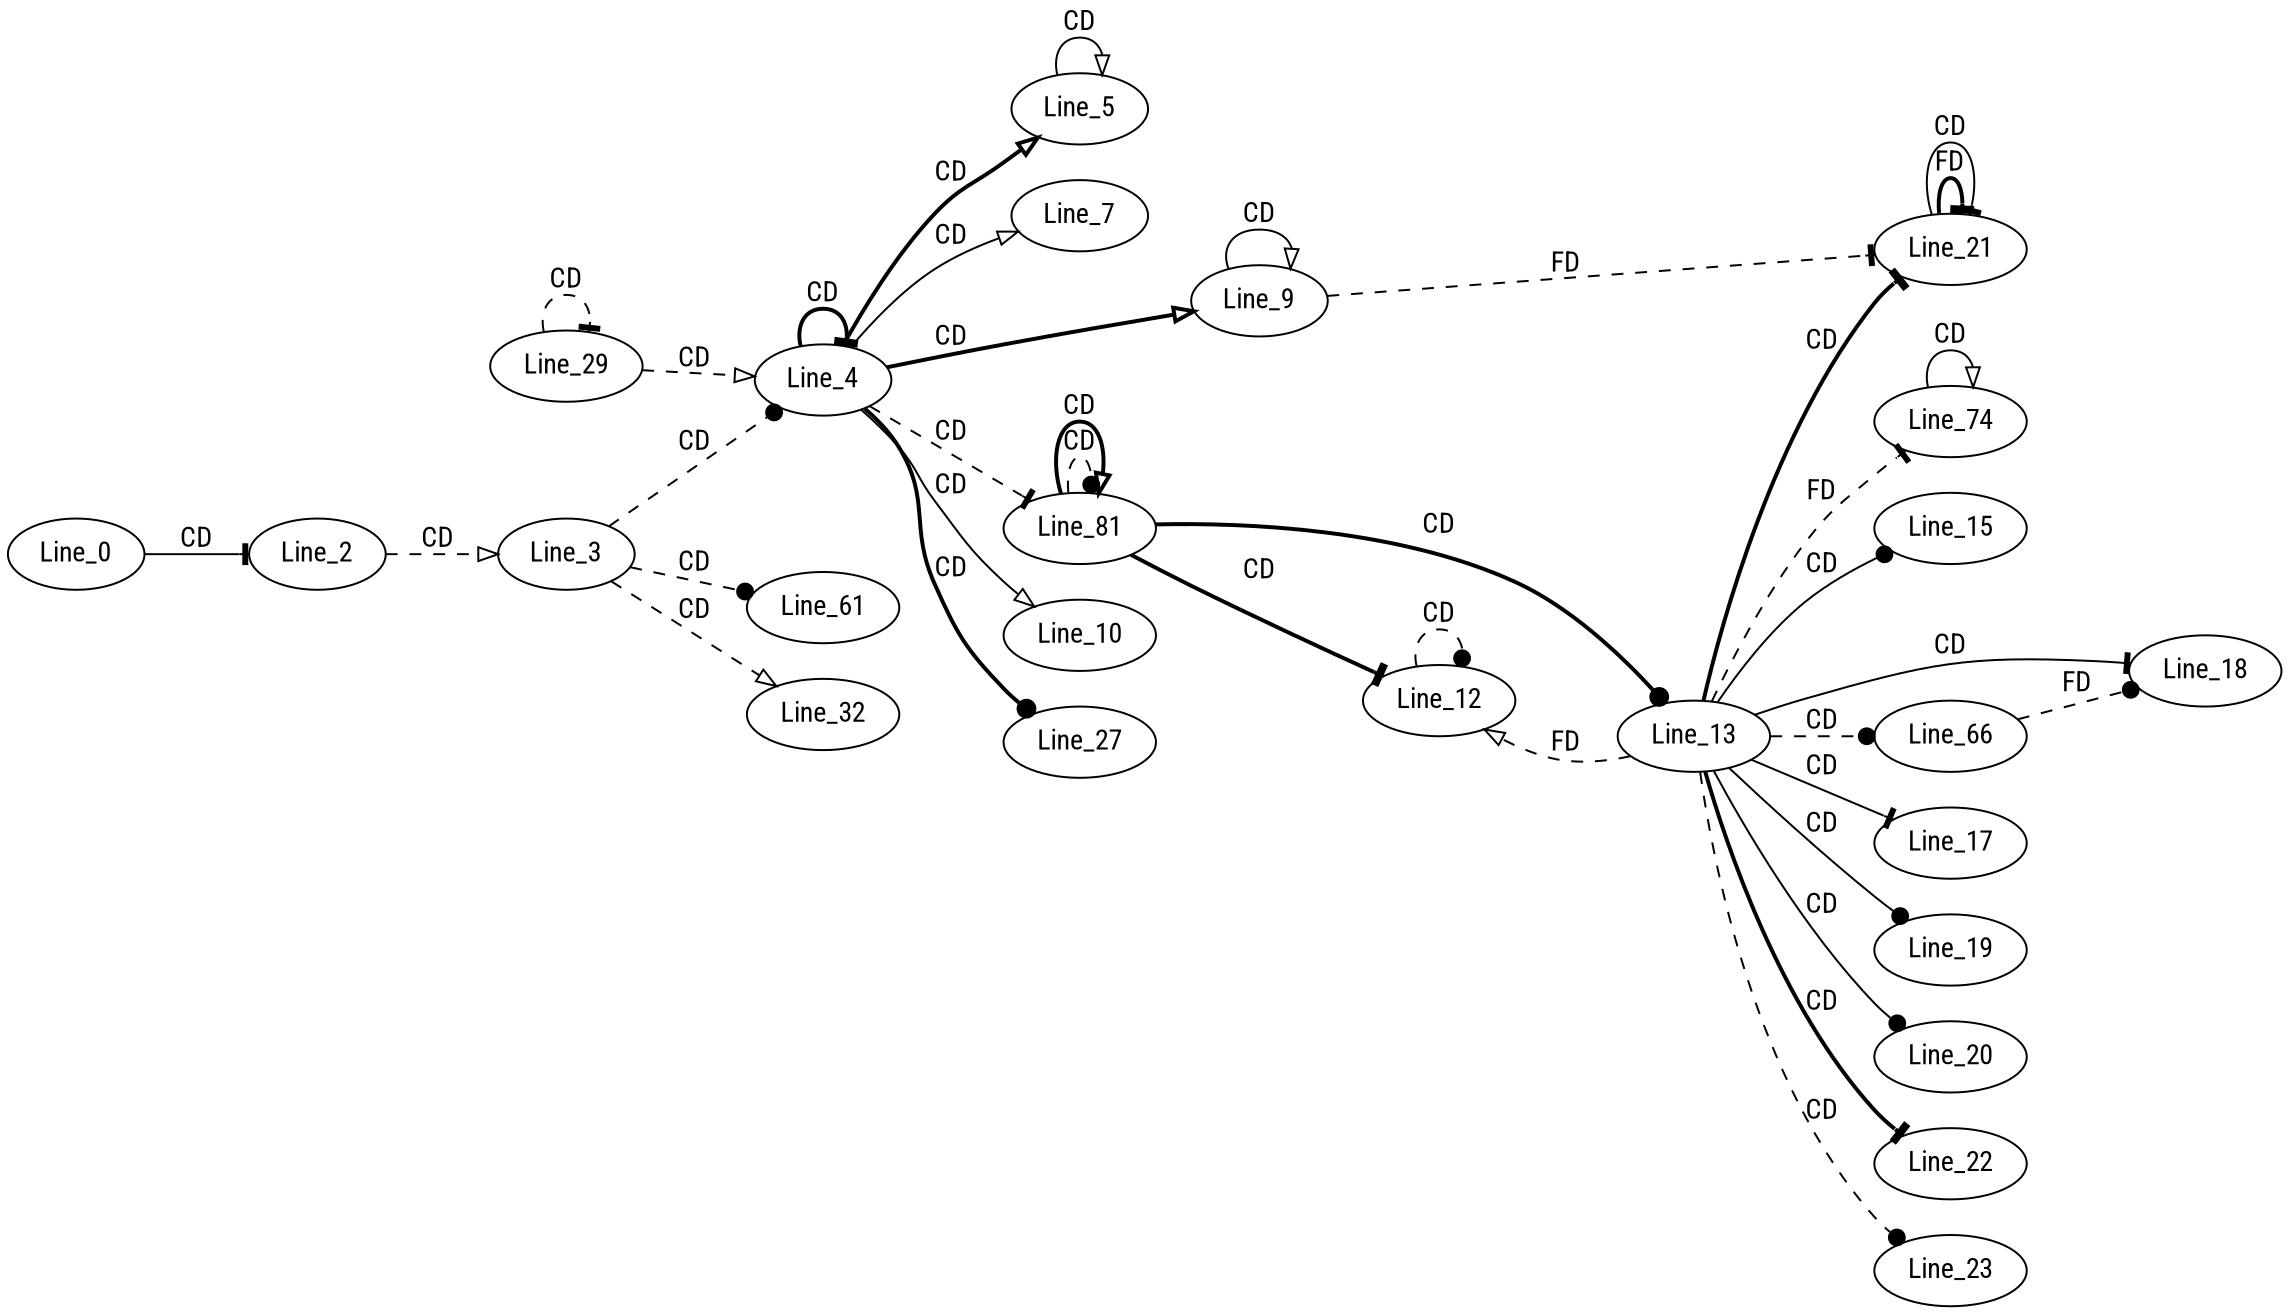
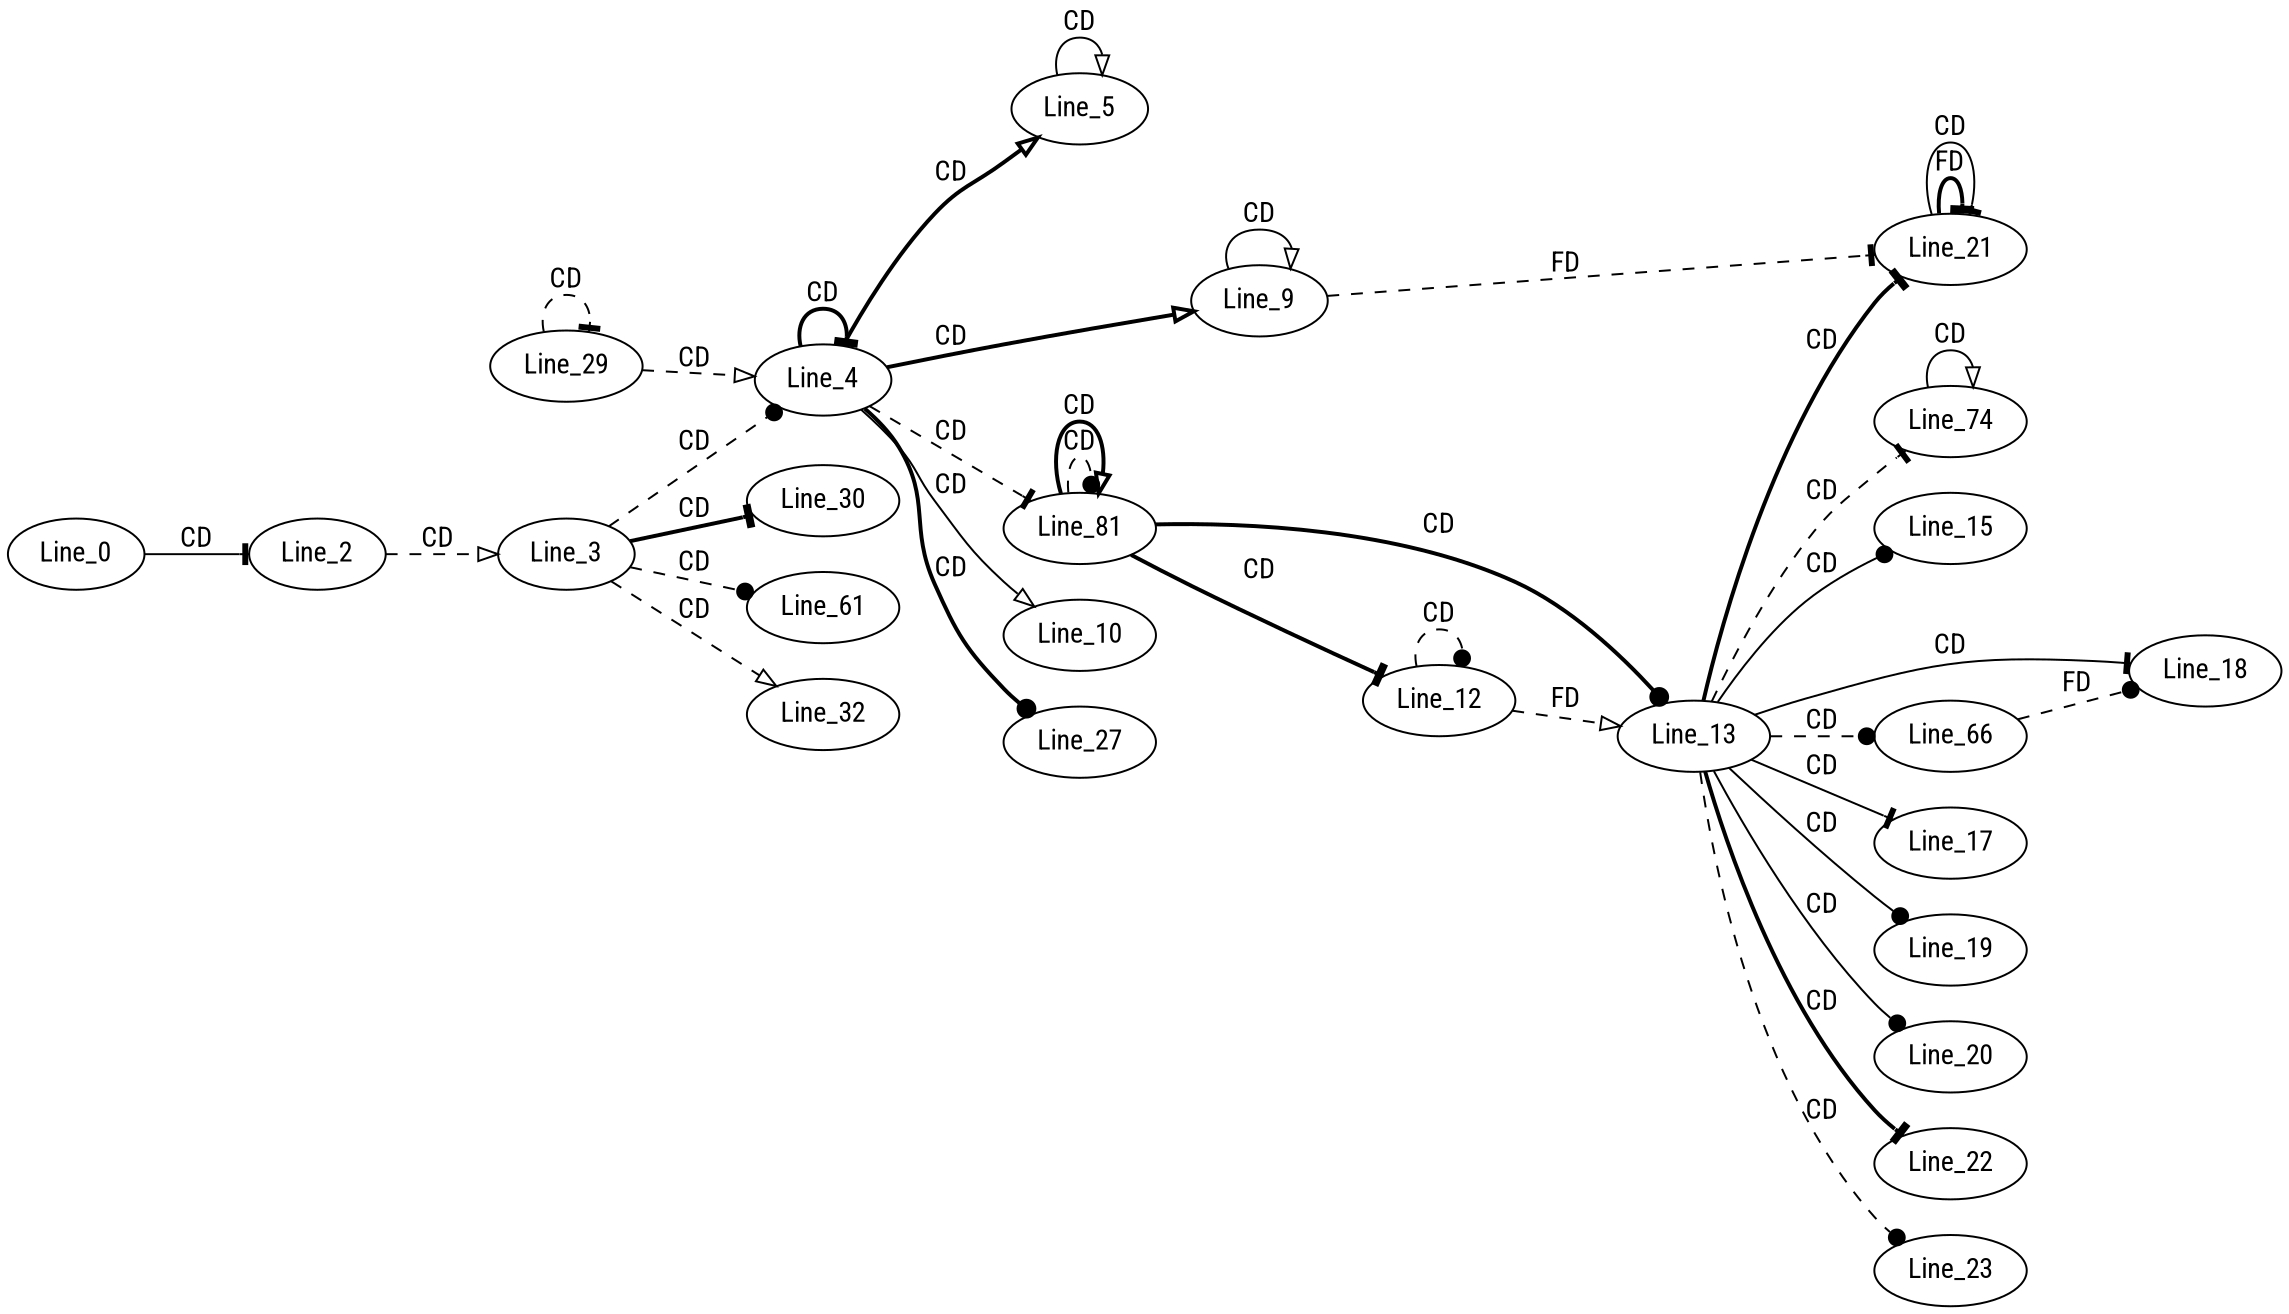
node "Line_7": removed
edge "Line_13" -> "Line_74": label "FD" -> "CD"
node "Line_30": added
edge "Line_13" -> "Line_12": reversed
